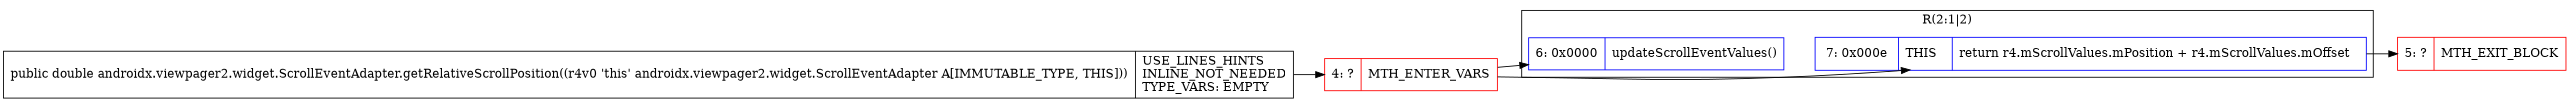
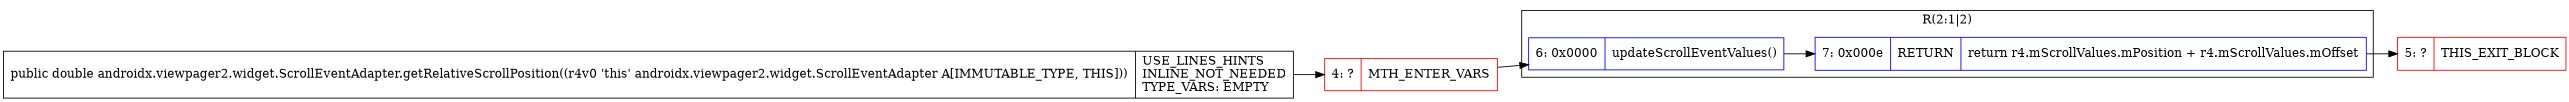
node "7: 0x000e": text "THIS" -> "RETURN"
node "5: ?": text "MTH_EXIT_BLOCK" -> "THIS_EXIT_BLOCK"
edge "4: ?" -> "7: 0x000e": now "6: 0x0000" -> "7: 0x000e"
